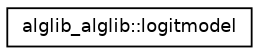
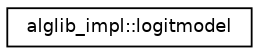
node "alglib_alglib::logitmodel": label "alglib_alglib::logitmodel" -> "alglib_impl::logitmodel"
